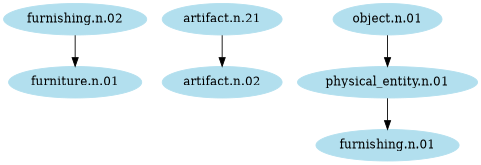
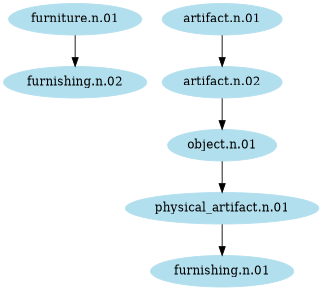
node "artifact.n.21": label "artifact.n.21" -> "artifact.n.01"
edge "furnishing.n.02" -> "furniture.n.01": reversed
node "physical_entity.n.01": label "physical_entity.n.01" -> "physical_artifact.n.01"
edge "artifact.n.02" -> "object.n.01": added
